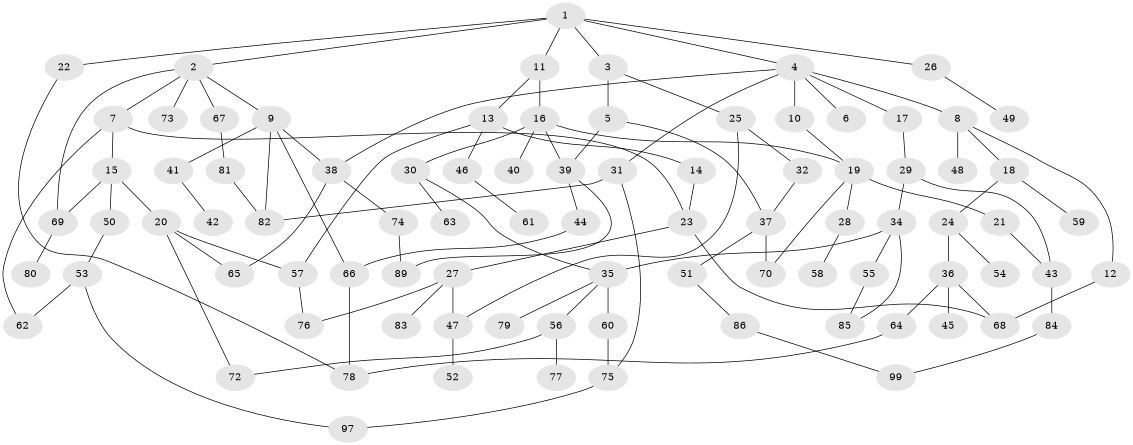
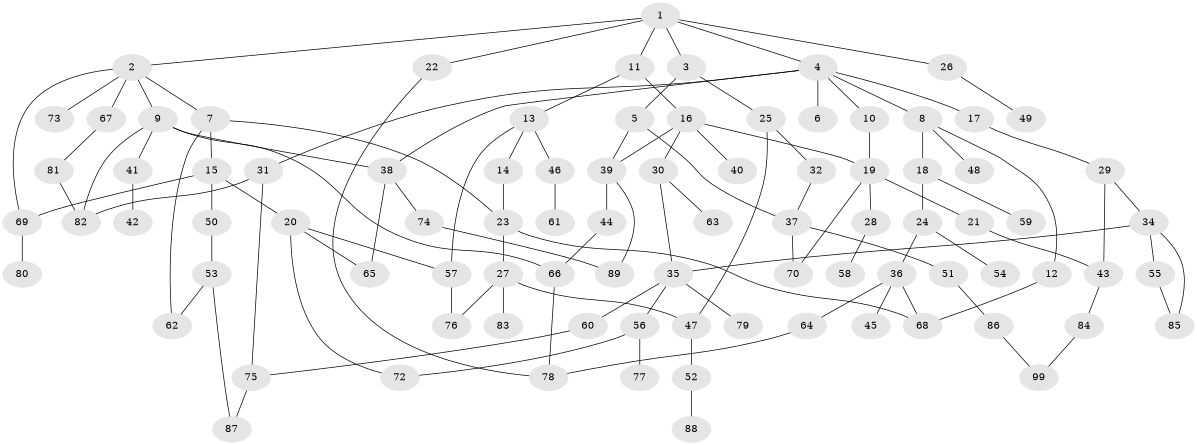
node "97": label "97" -> "87"
node "88": added
